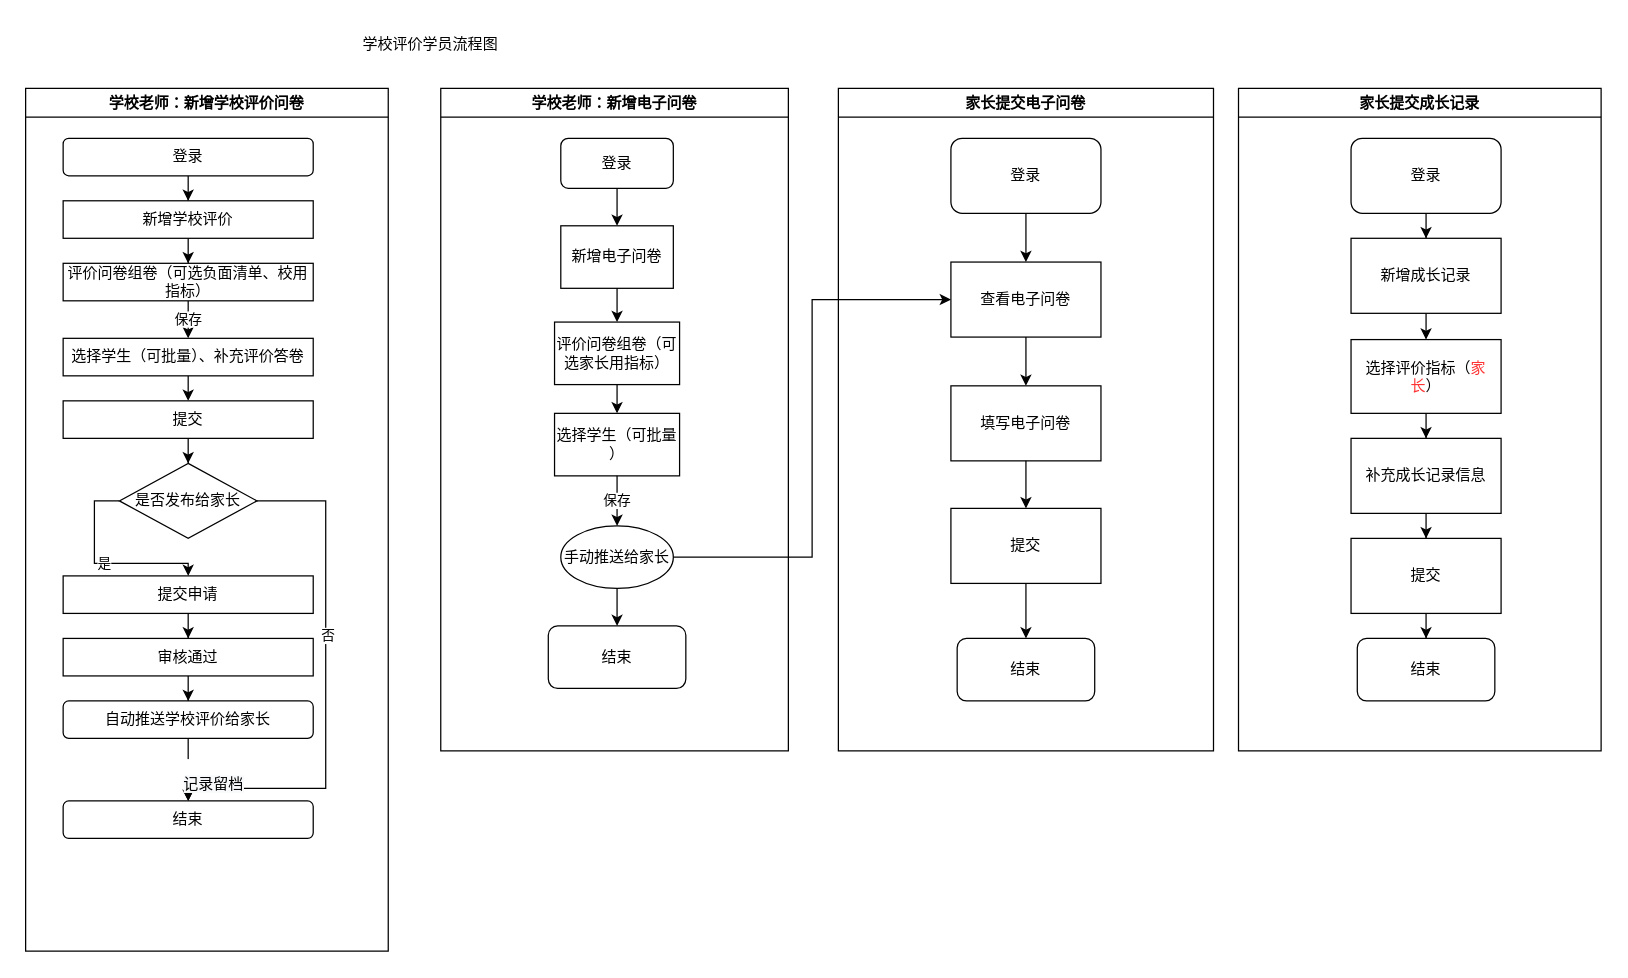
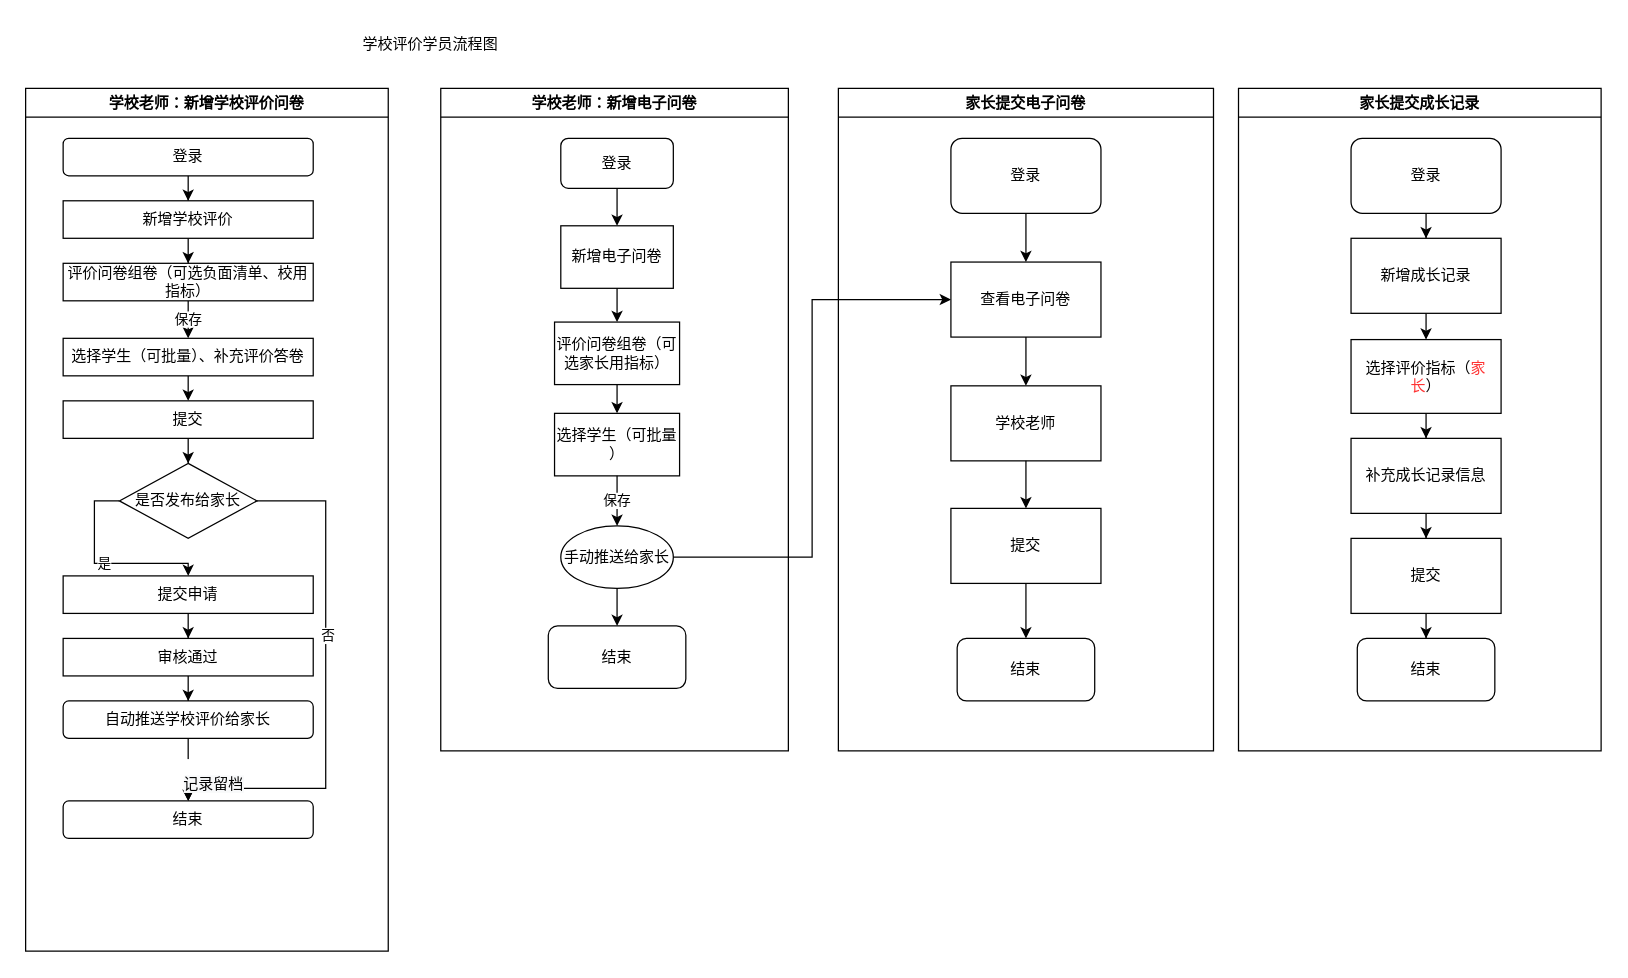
node "填写电子问卷": label "填写电子问卷" -> "学校老师"
